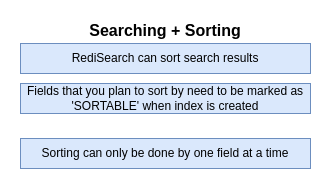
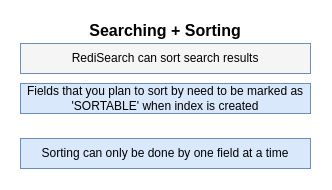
node "RediSearch can sort search results": fillcolor #dae8fc -> #f5f5f5
